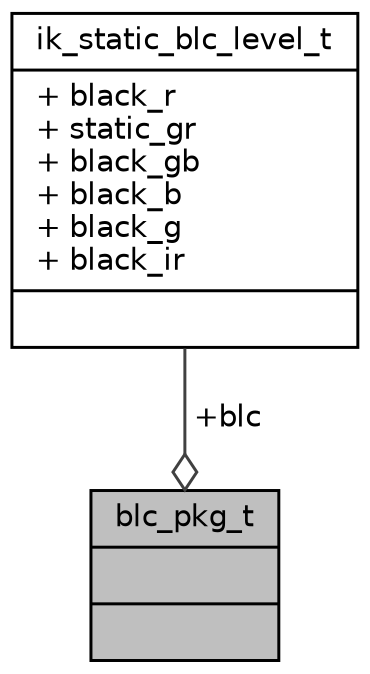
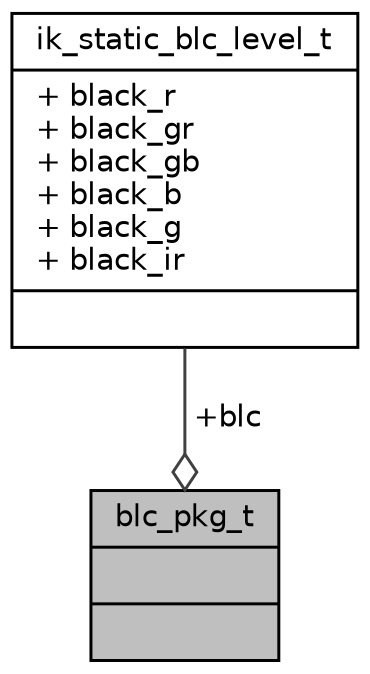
node "ik_static_blc_level_t": text "+ static_gr" -> "+ black_gr"
